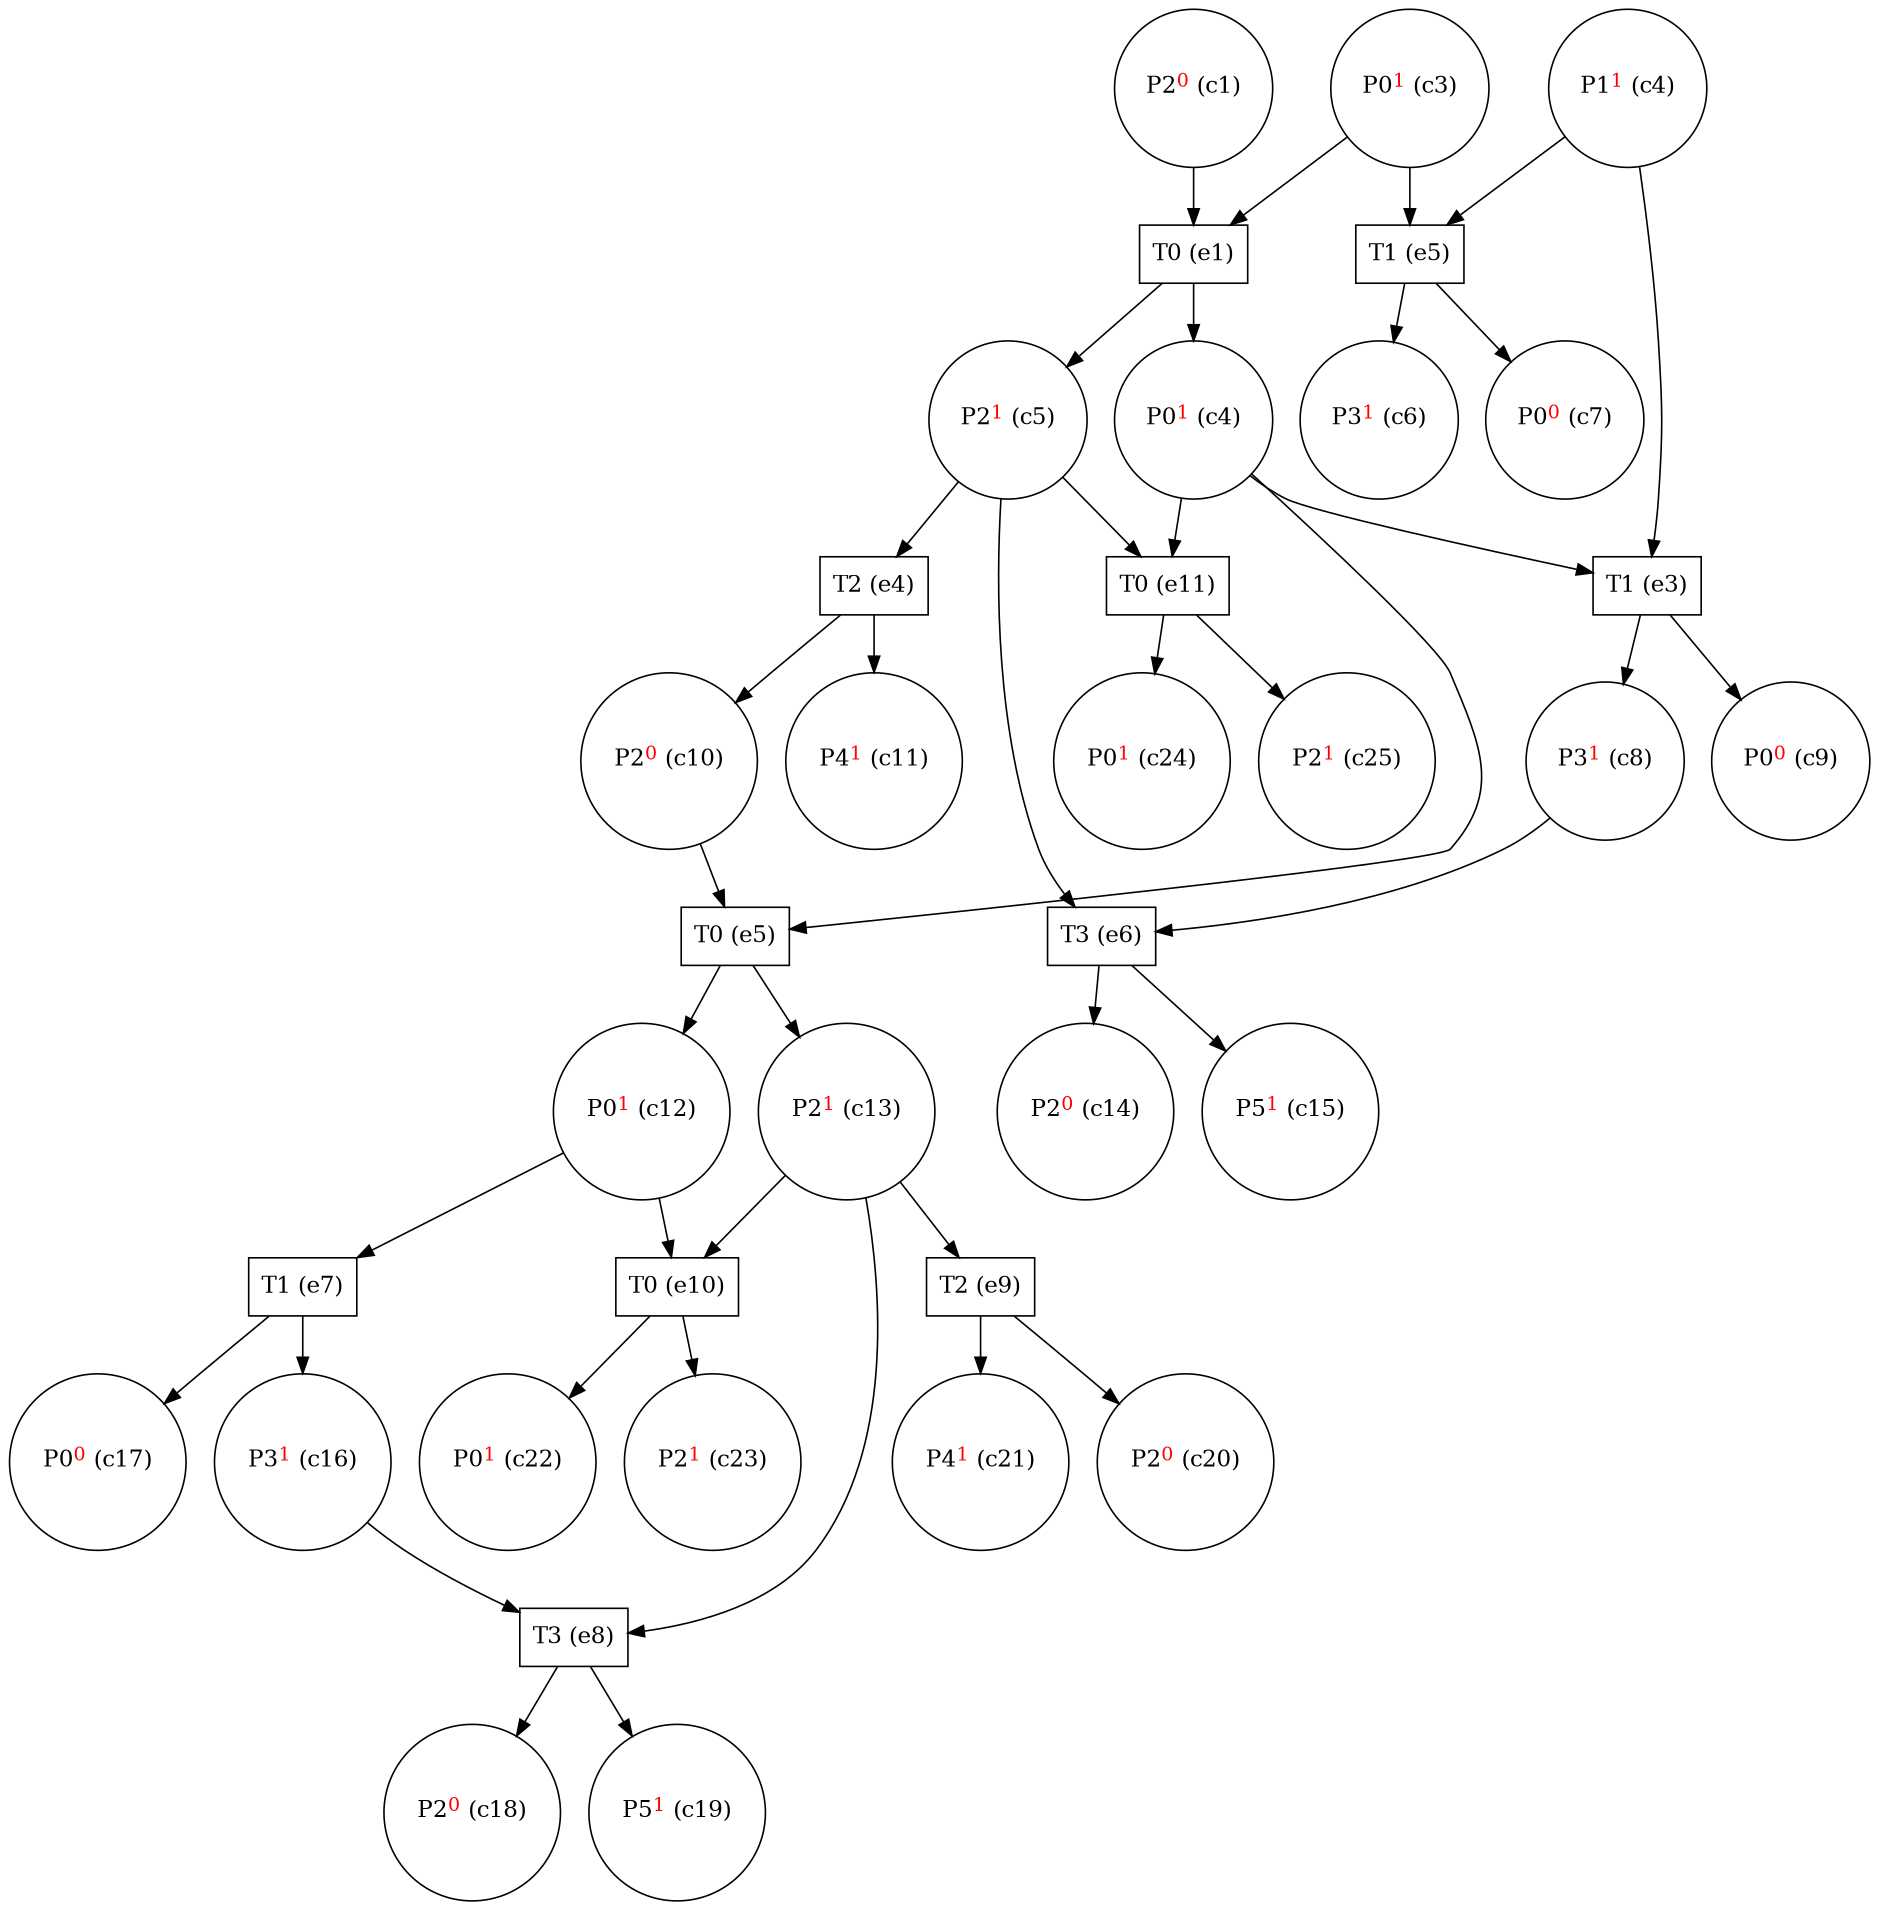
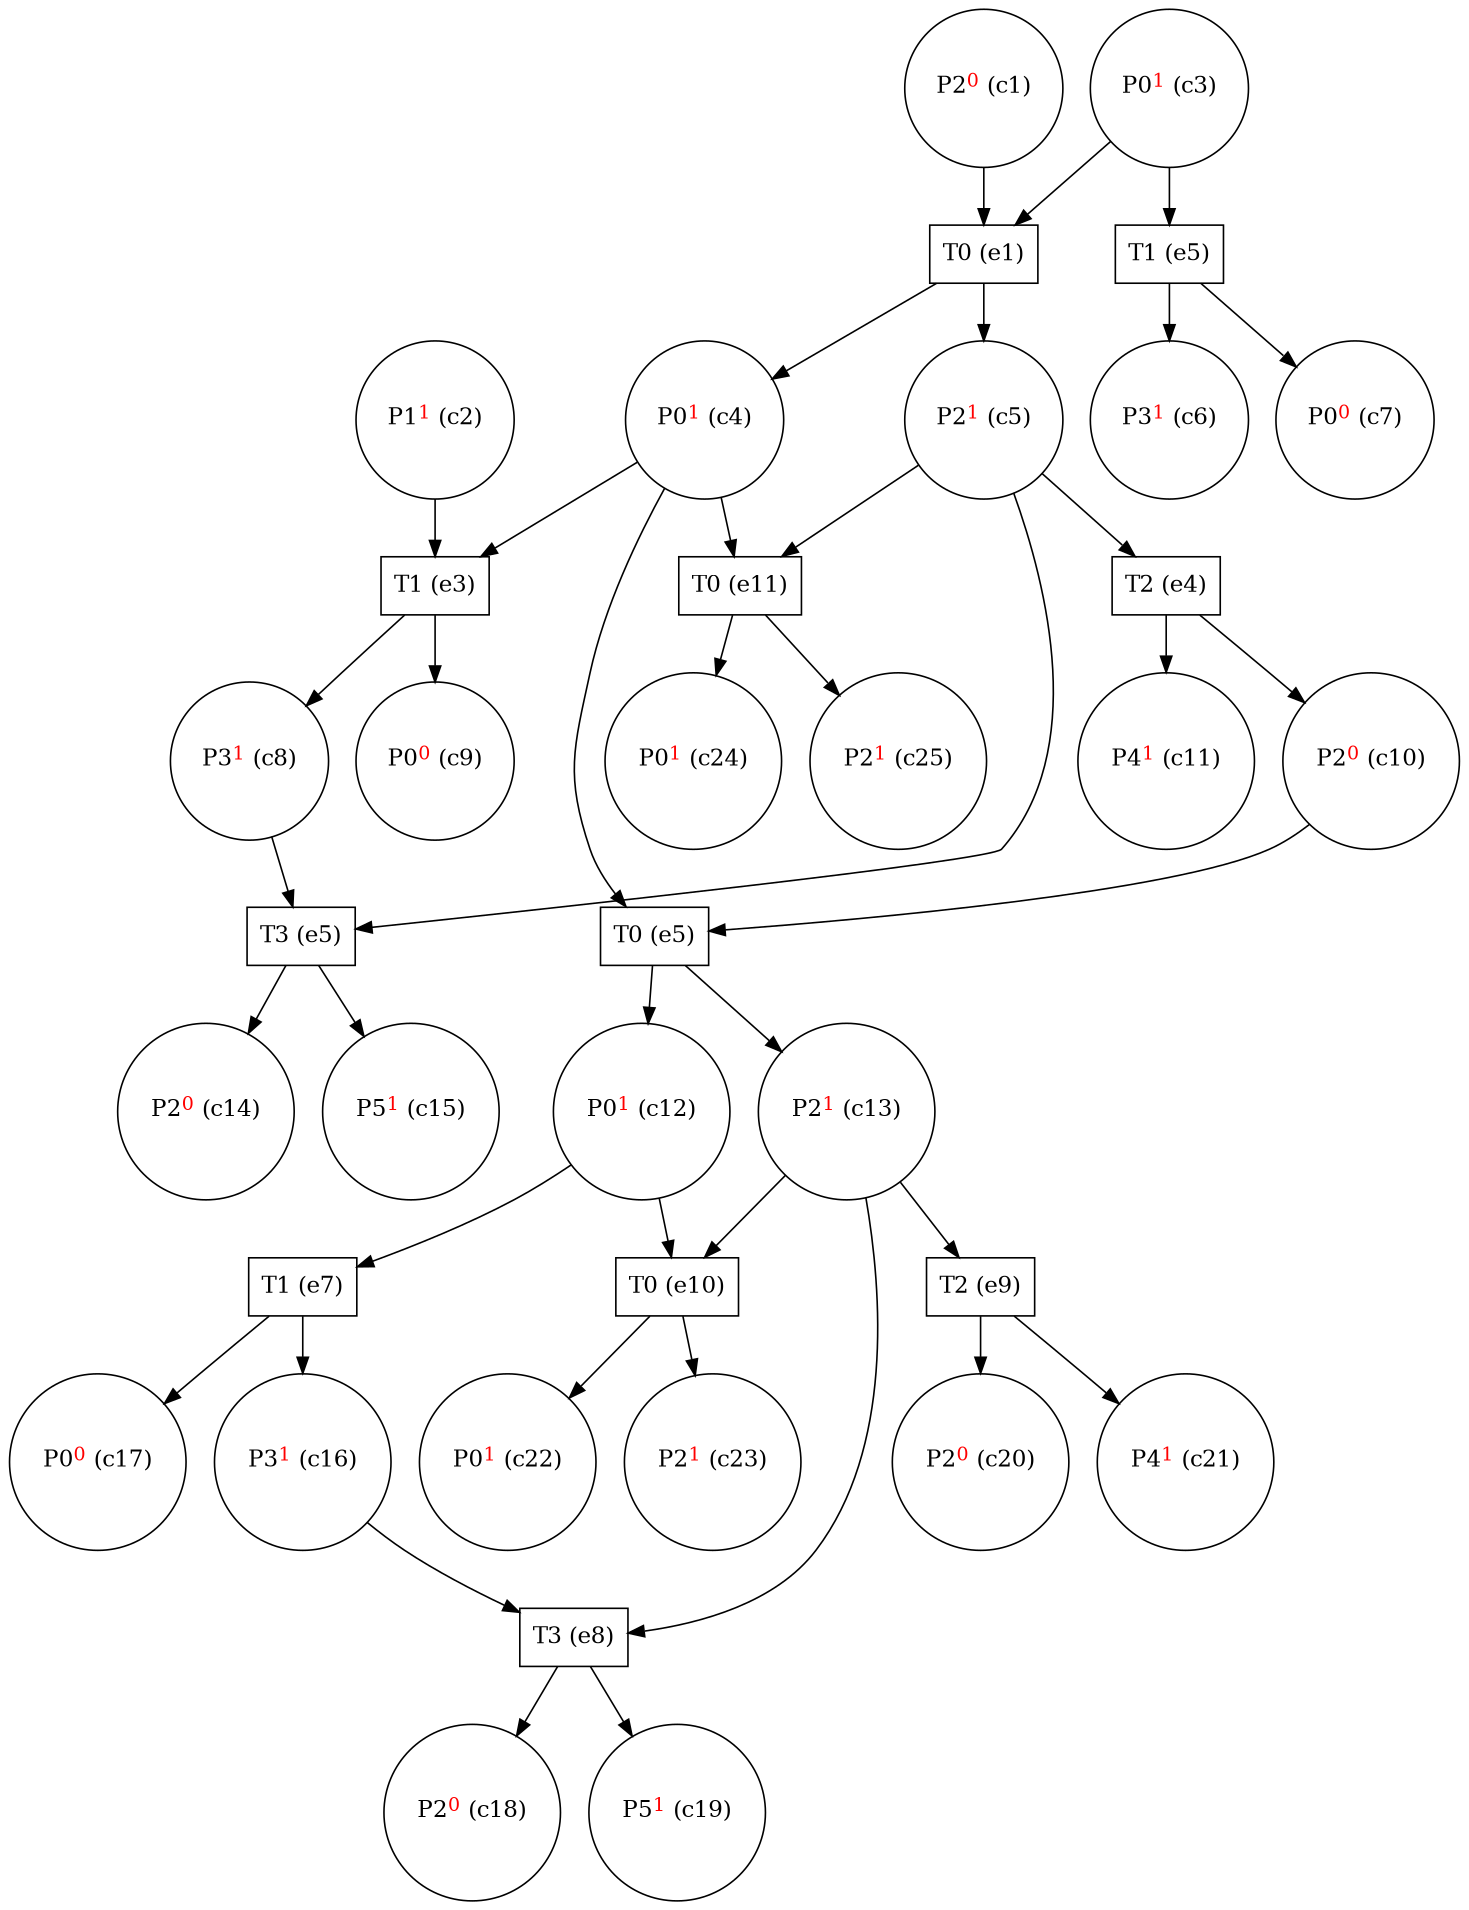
node "P1": text "(c4)" -> "(c2)"
edge "P1" -> "T1 (e5)": removed
node "T3 (e6)": label "T3 (e6)" -> "T3 (e5)"
